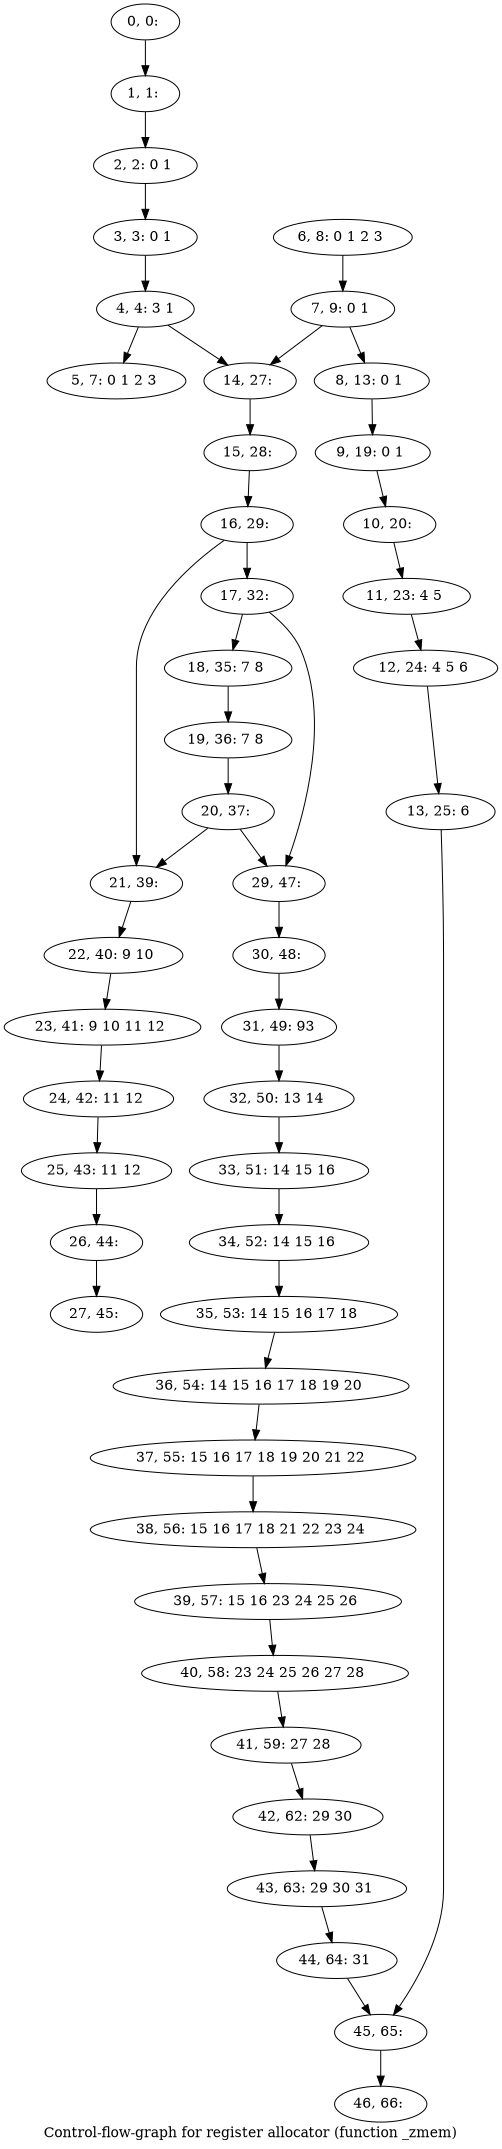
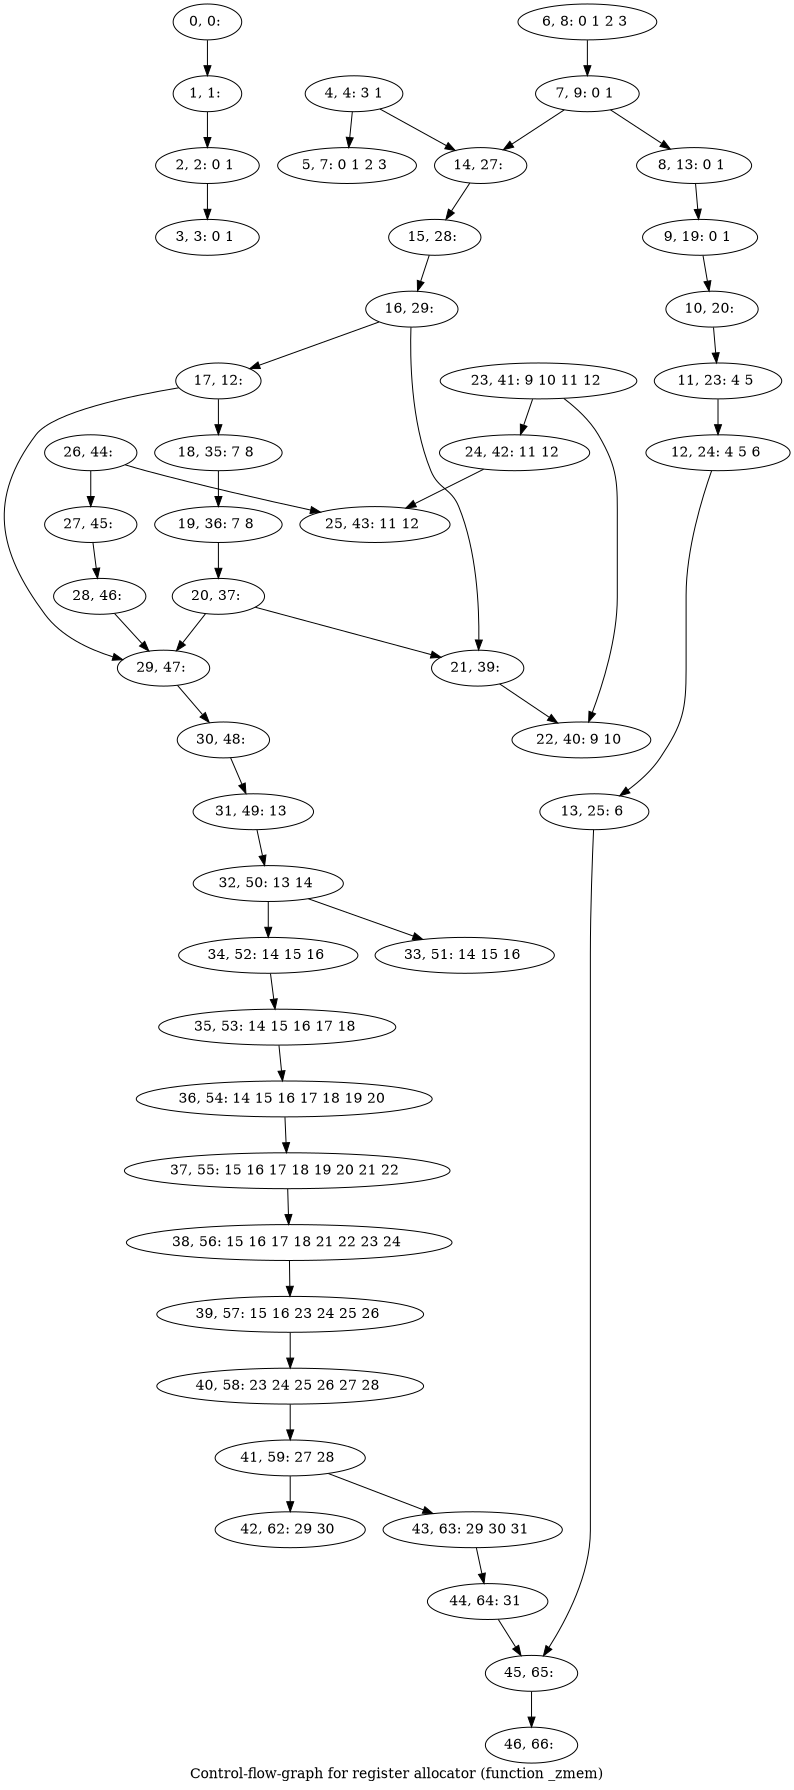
edge "3, 3: 0 1" -> "4, 4: 3 1": removed
node "28, 46:": added
node "17, 32:": label "17, 32:" -> "17, 12:"
edge "22, 40: 9 10" -> "23, 41: 9 10 11 12": reversed
node "31, 49: 93": label "31, 49: 93" -> "31, 49: 13"
edge "25, 43: 11 12" -> "26, 44:": reversed
edge "33, 51: 14 15 16" -> "34, 52: 14 15 16": now "32, 50: 13 14" -> "34, 52: 14 15 16"
edge "42, 62: 29 30" -> "43, 63: 29 30 31": now "41, 59: 27 28" -> "43, 63: 29 30 31"
